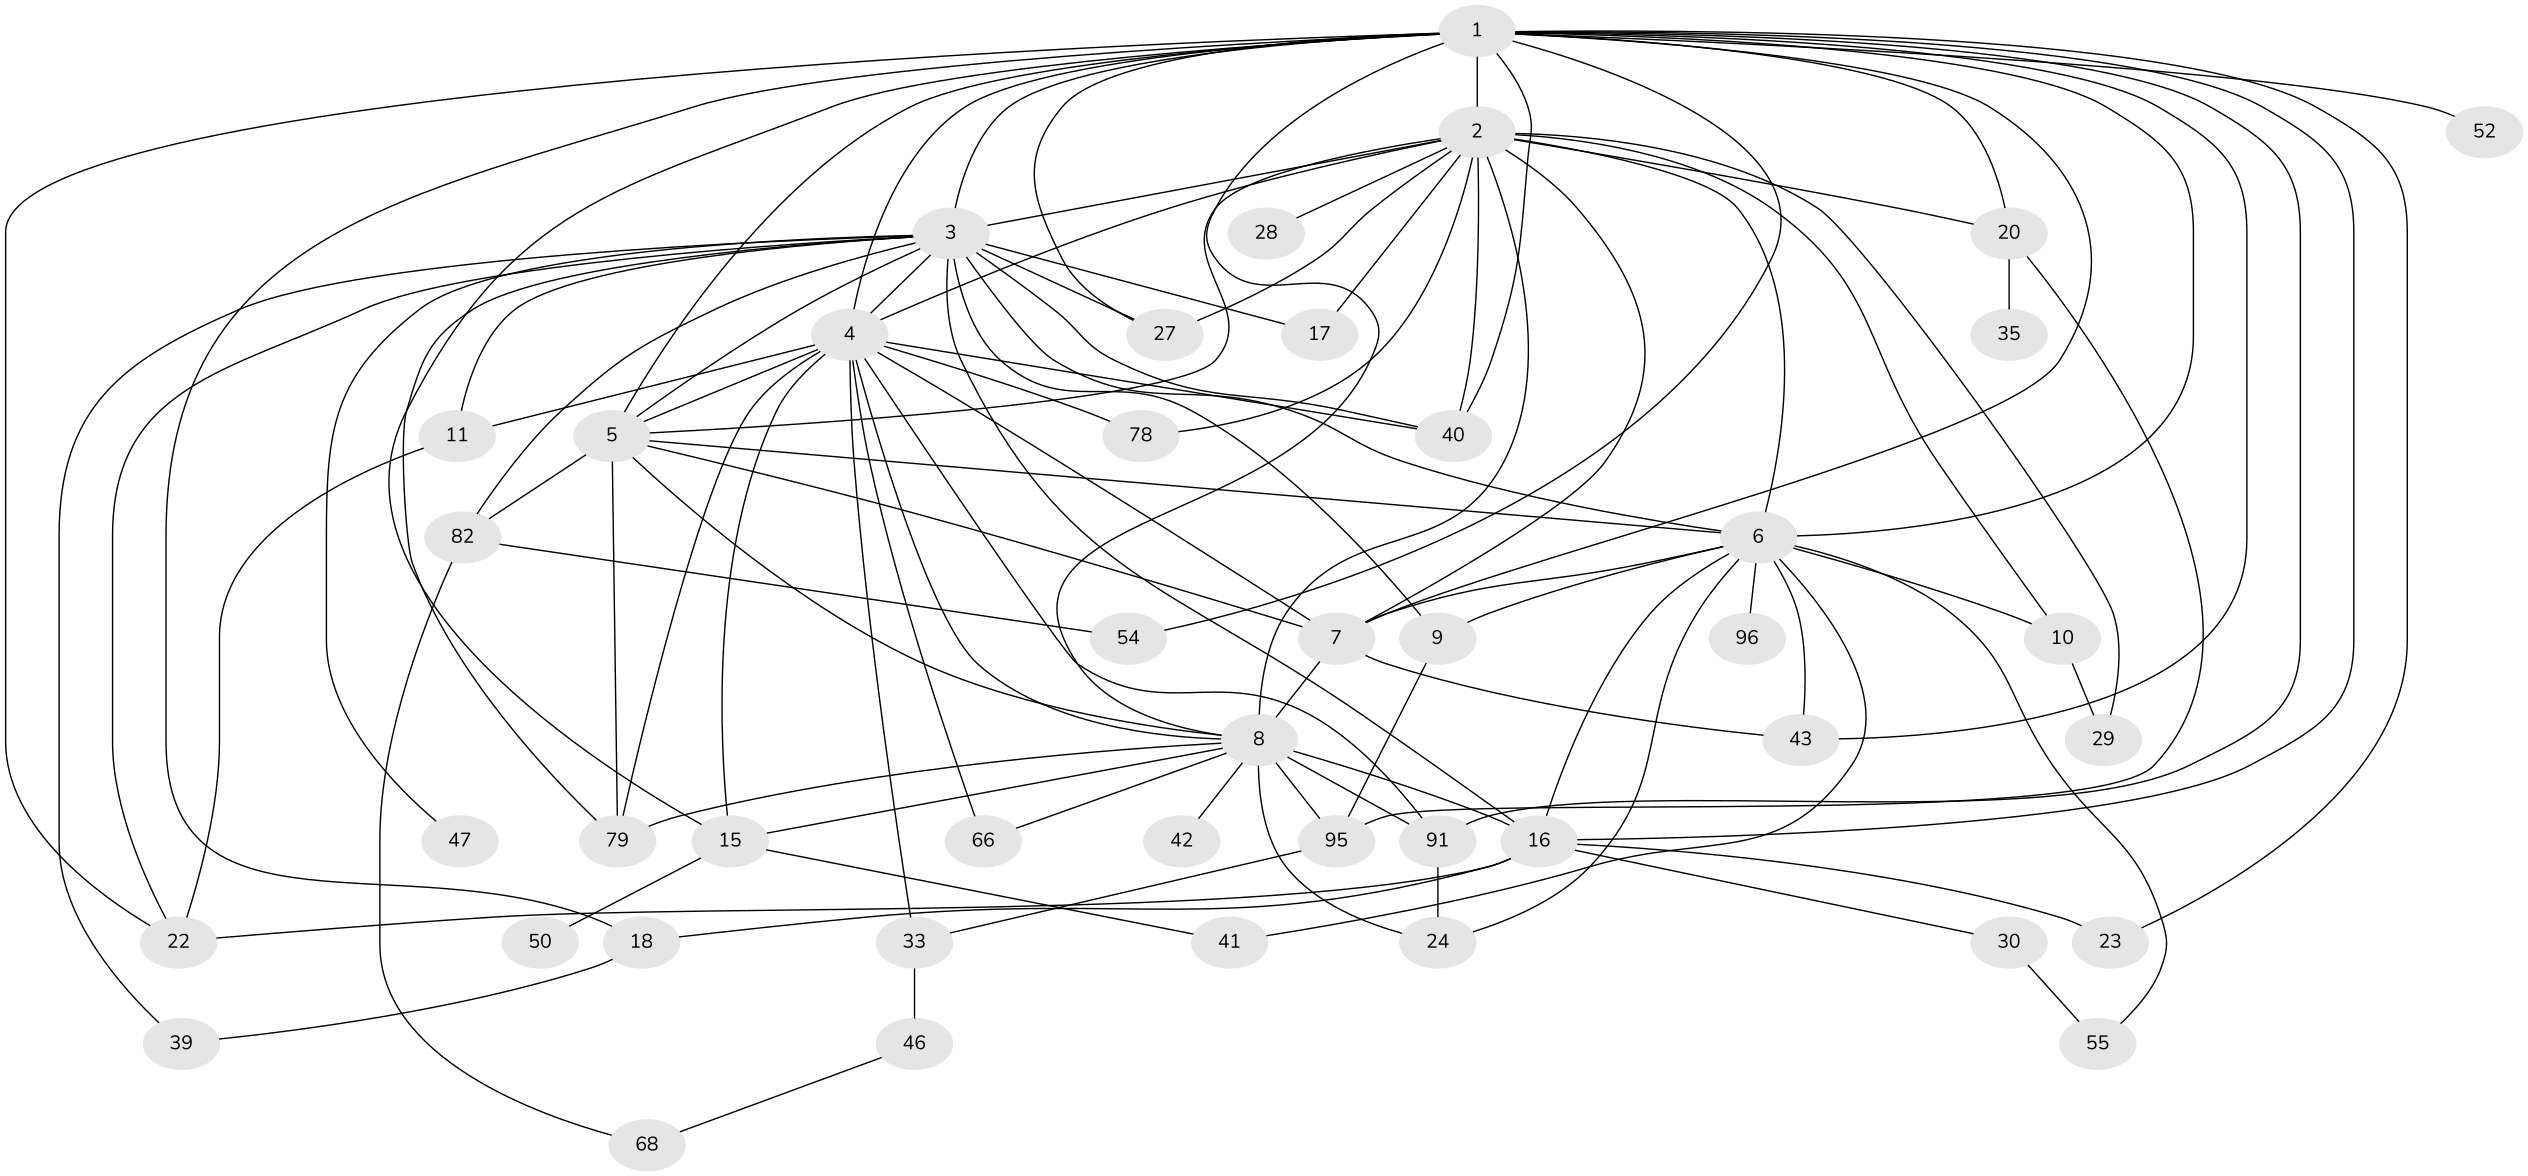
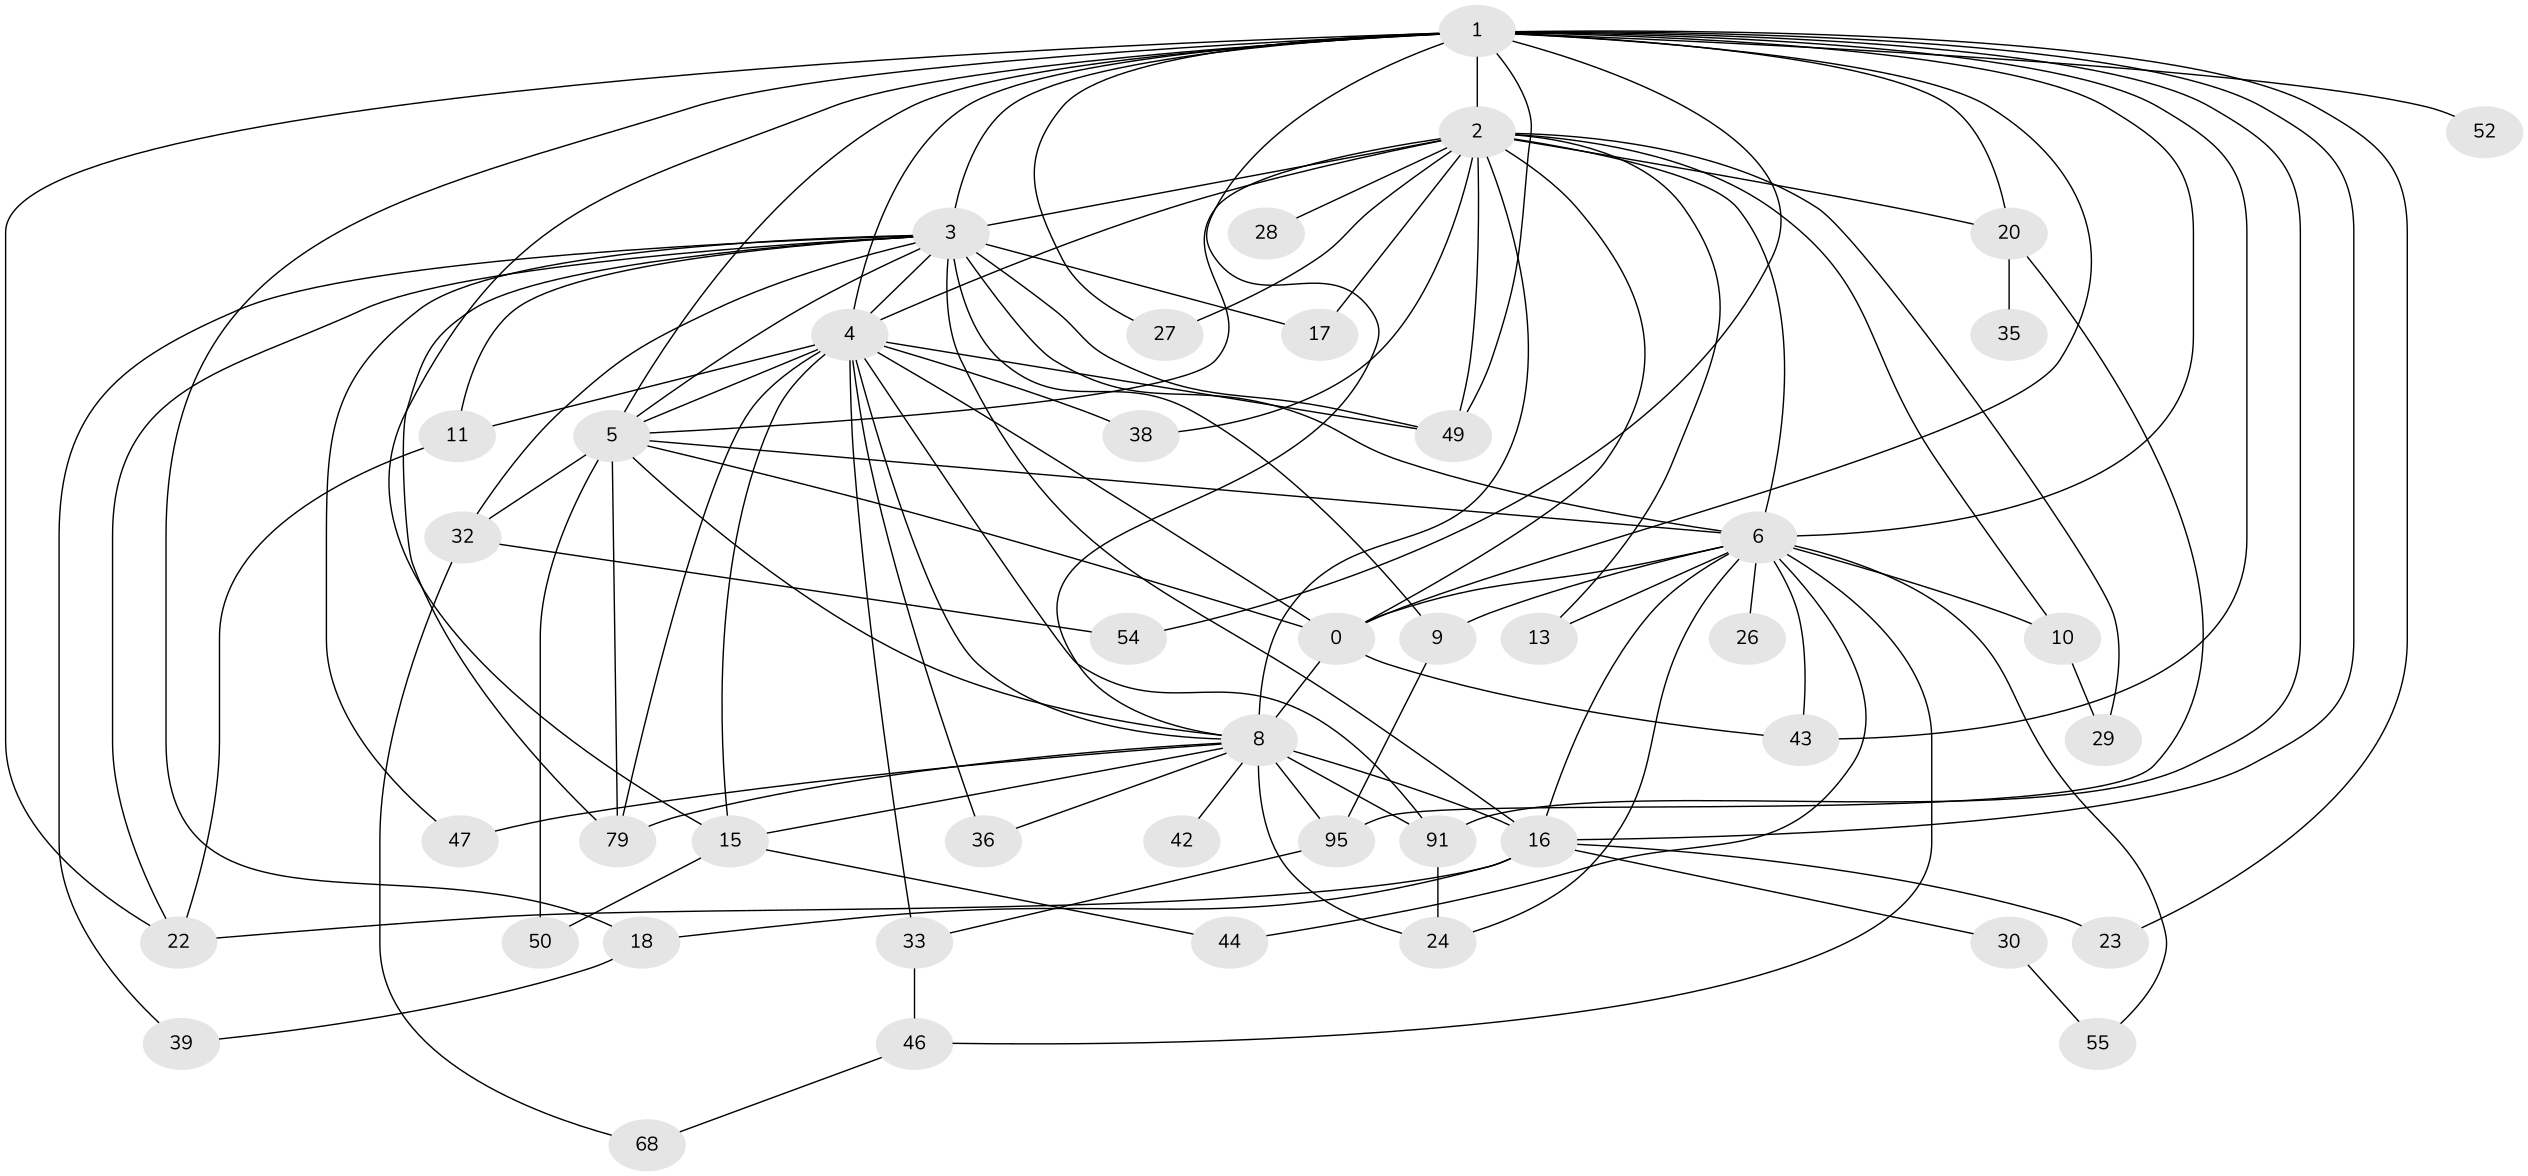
edge "3" -- "27": removed
node "78": label "78" -> "38"
node "40": label "40" -> "49"
node "82": label "82" -> "32"
node "7": label "7" -> "0"
node "13": added
node "96": label "96" -> "26"
edge "5" -- "50": added
edge "8" -- "47": added
node "66": label "66" -> "36"
node "41": label "41" -> "44"
edge "6" -- "46": added
